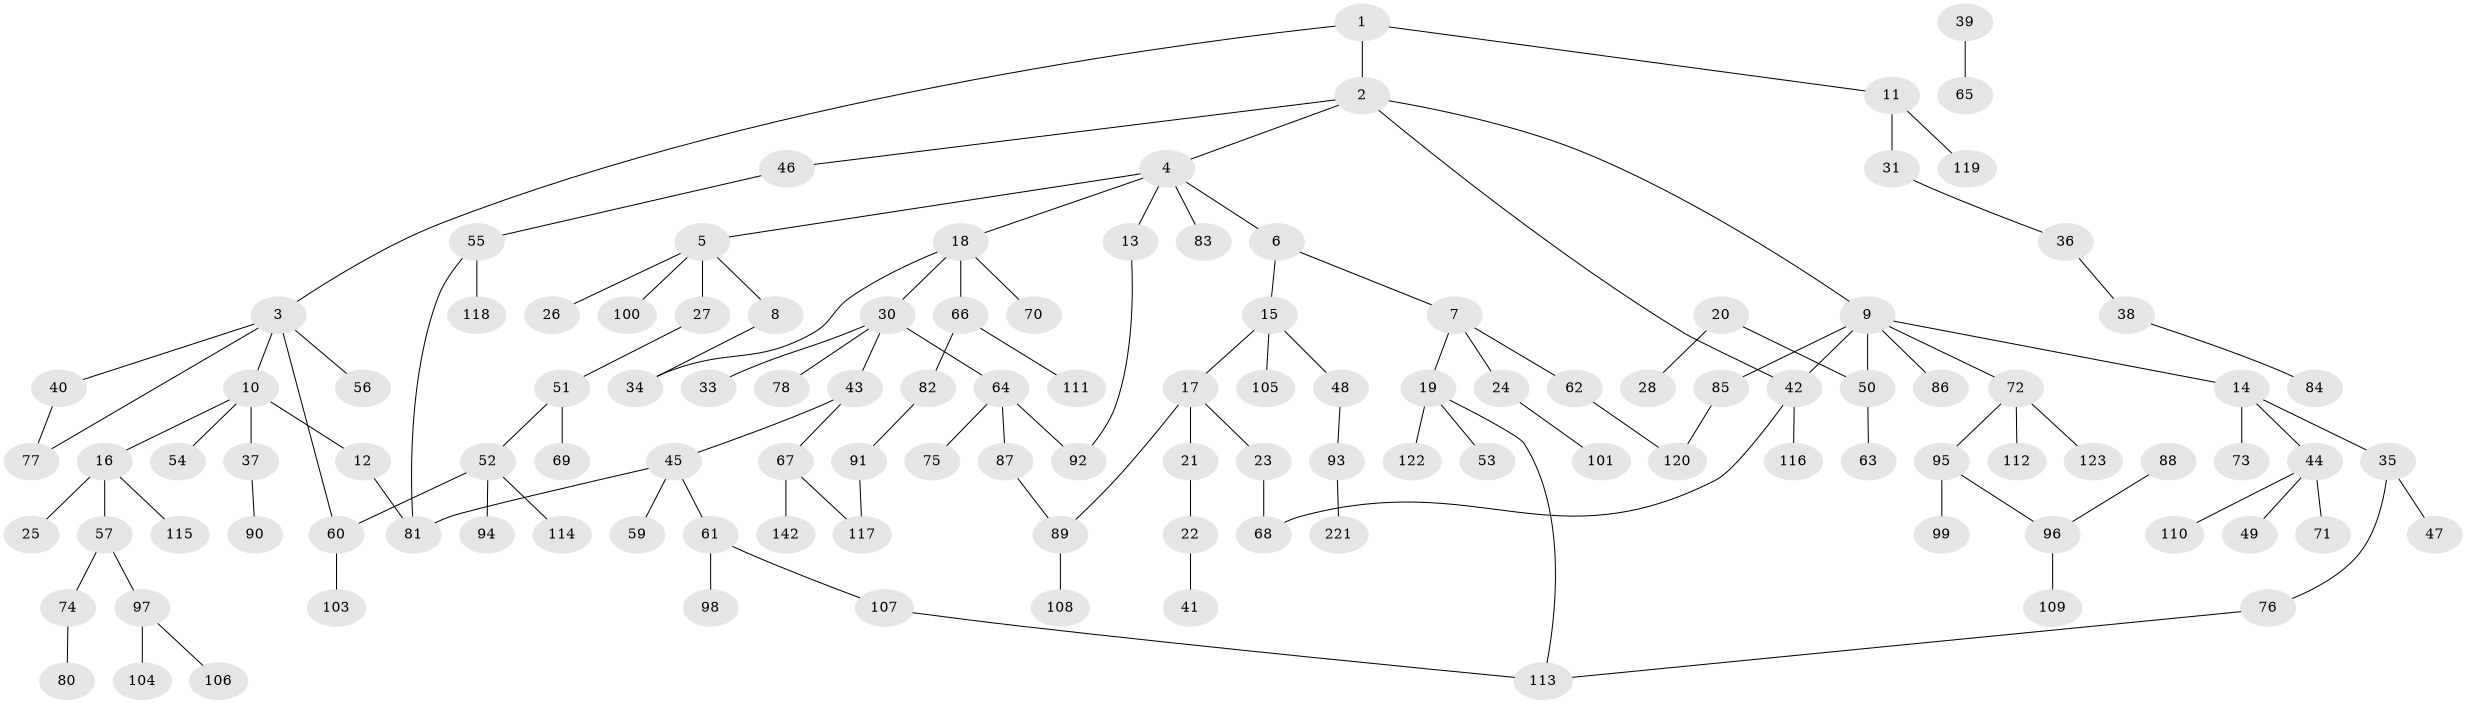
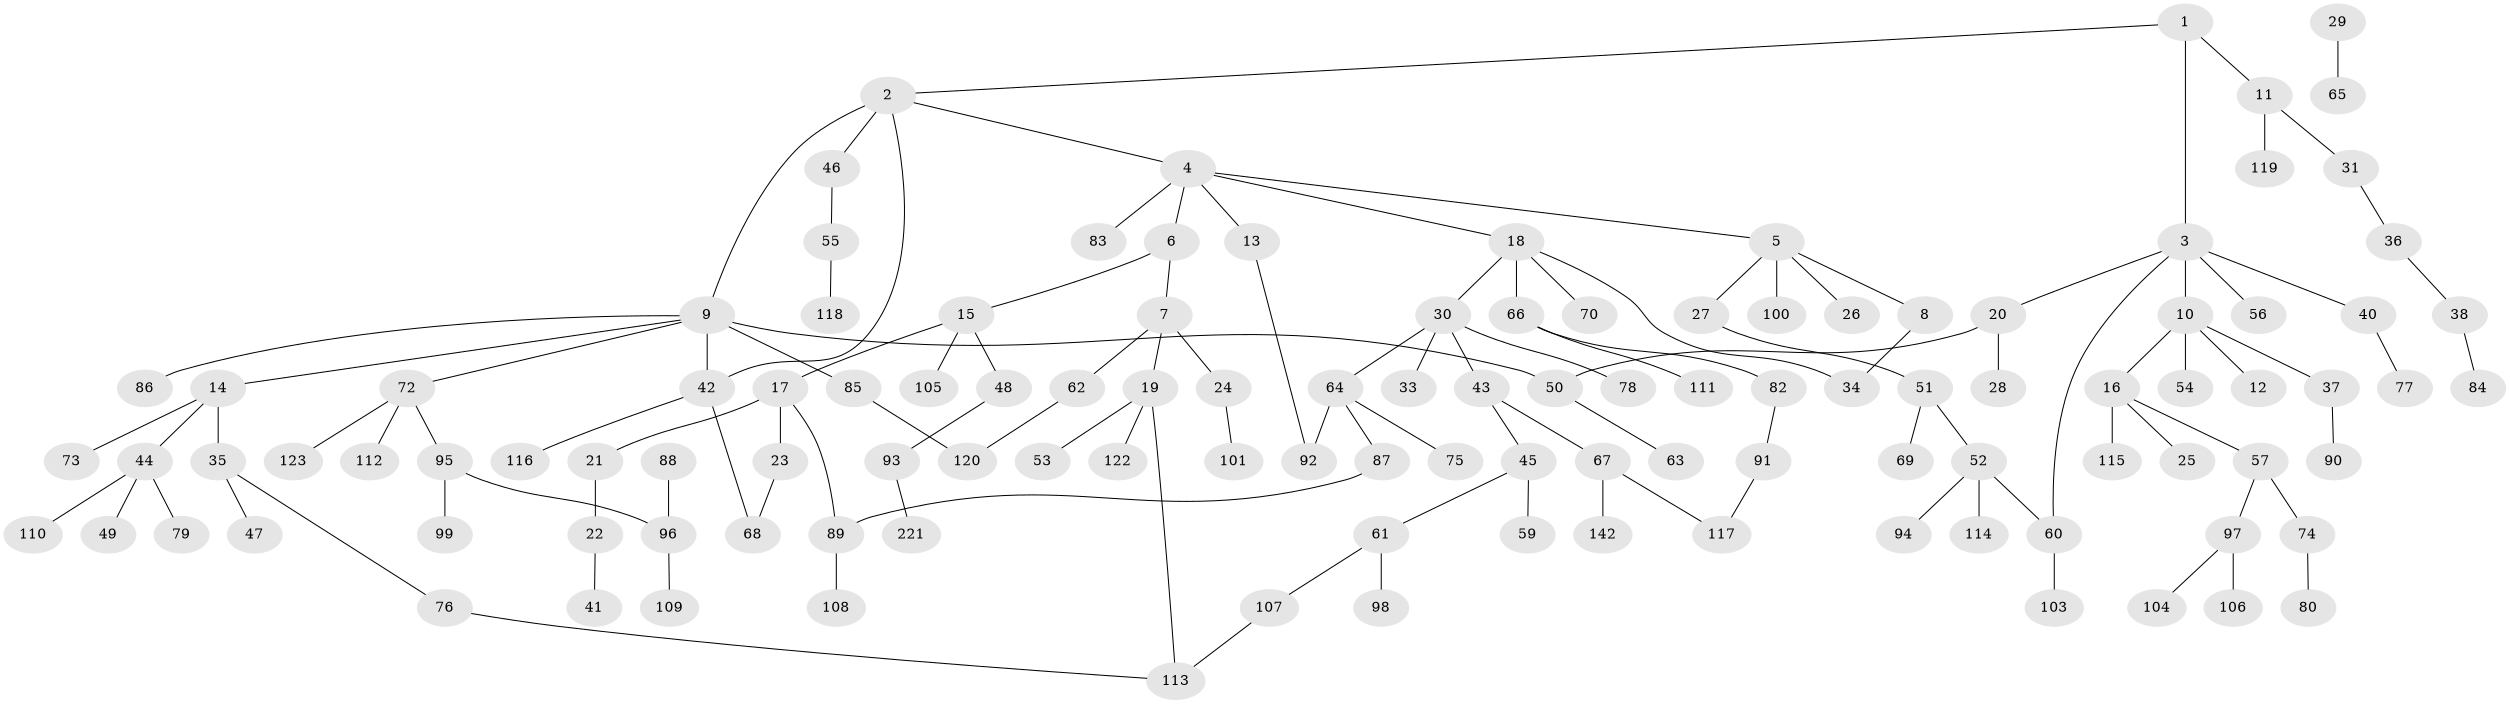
node "39": label "39" -> "29"
edge "3" -- "77": now "3" -- "20"
node "81": removed
node "71": label "71" -> "79"
